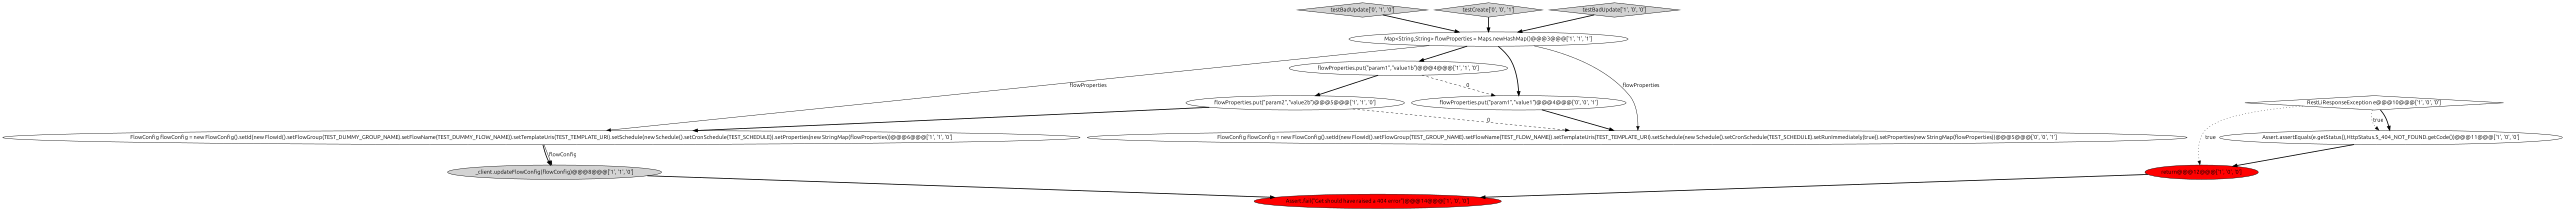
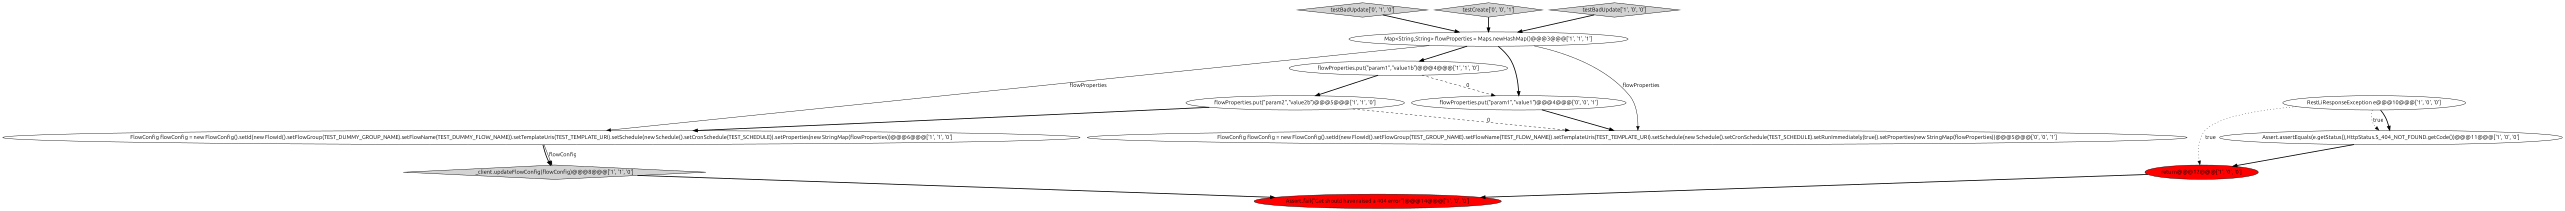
node "RestLiResponseException e@@@10@@@['1', '0', '0']": shape diamond -> ellipse
node "_client.updateFlowConfig(flowConfig)@@@8@@@['1', '1', '0']": shape ellipse -> diamond
